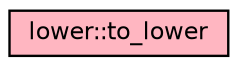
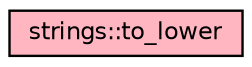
node "lower::to_lower": label "lower::to_lower" -> "strings::to_lower"
